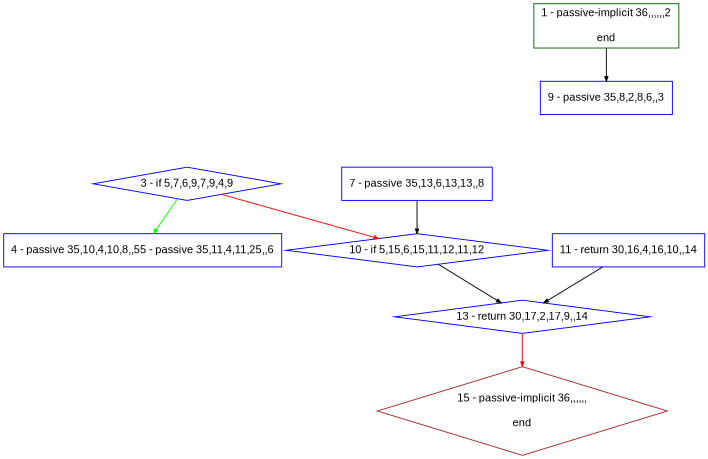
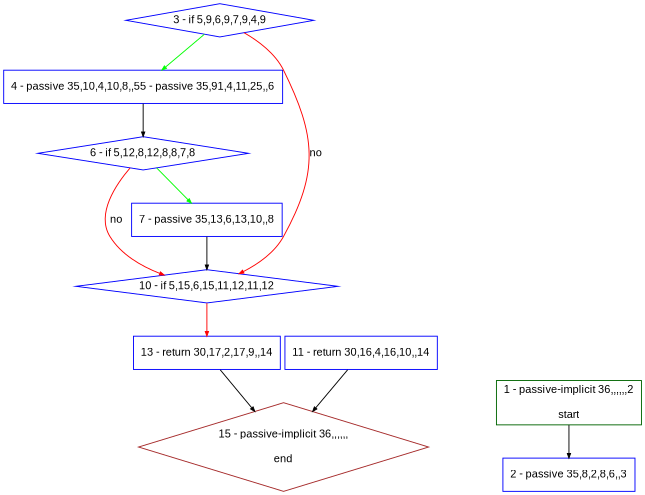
node "1 - passive-implicit 36,,,,,,2 end": label "1 - passive-implicit 36,,,,,,2 end" -> "1 - passive-implicit 36,,,,,,2 start"
node "9 - passive 35,8,2,8,6,,3": label "9 - passive 35,8,2,8,6,,3" -> "2 - passive 35,8,2,8,6,,3"
node "6 - if 5,12,8,12,8,8,7,8": added
node "3 - if 5,7,6,9,7,9,4,9": label "3 - if 5,7,6,9,7,9,4,9" -> "3 - if 5,9,6,9,7,9,4,9"
node "7 - passive 35,13,6,13,13,,8": label "7 - passive 35,13,6,13,13,,8" -> "7 - passive 35,13,6,13,10,,8"
node "4 - passive 35,10,4,10,8,,55 - passive 35,11,4,11,25,,6": label "4 - passive 35,10,4,10,8,,55 - passive 35,11,4,11,25,,6" -> "4 - passive 35,10,4,10,8,,55 - passive 35,91,4,11,25,,6"
edge "10 - if 5,15,6,15,11,12,11,12" -> "13 - return 30,17,2,17,9,,14": color #000000 -> #ff0000
edge "11 - return 30,16,4,16,10,,14" -> "13 - return 30,17,2,17,9,,14": now "11 - return 30,16,4,16,10,,14" -> "15 - passive-implicit 36,,,,,, end"
node "13 - return 30,17,2,17,9,,14": shape diamond -> box
edge "13 - return 30,17,2,17,9,,14" -> "15 - passive-implicit 36,,,,,, end": color #ff0000 -> #000000
